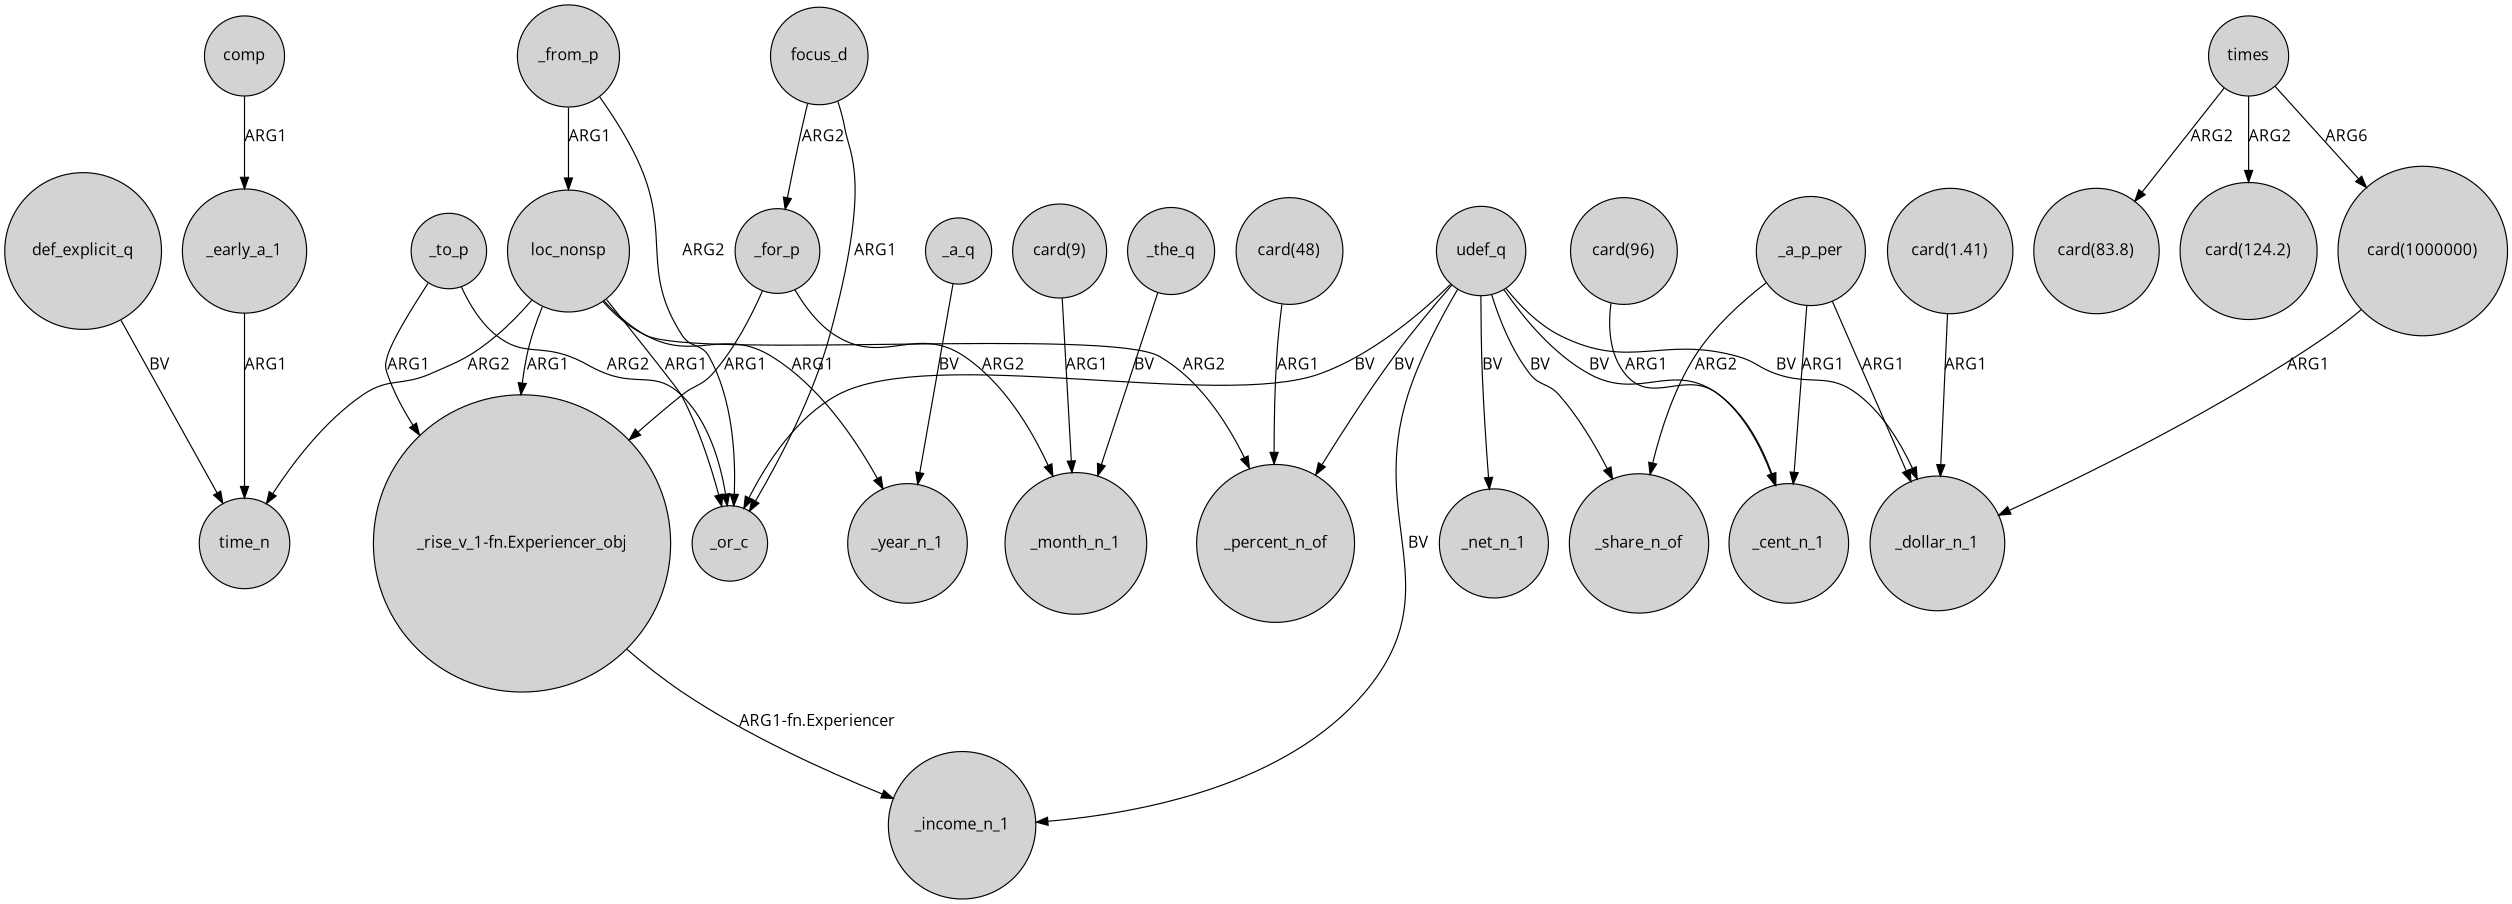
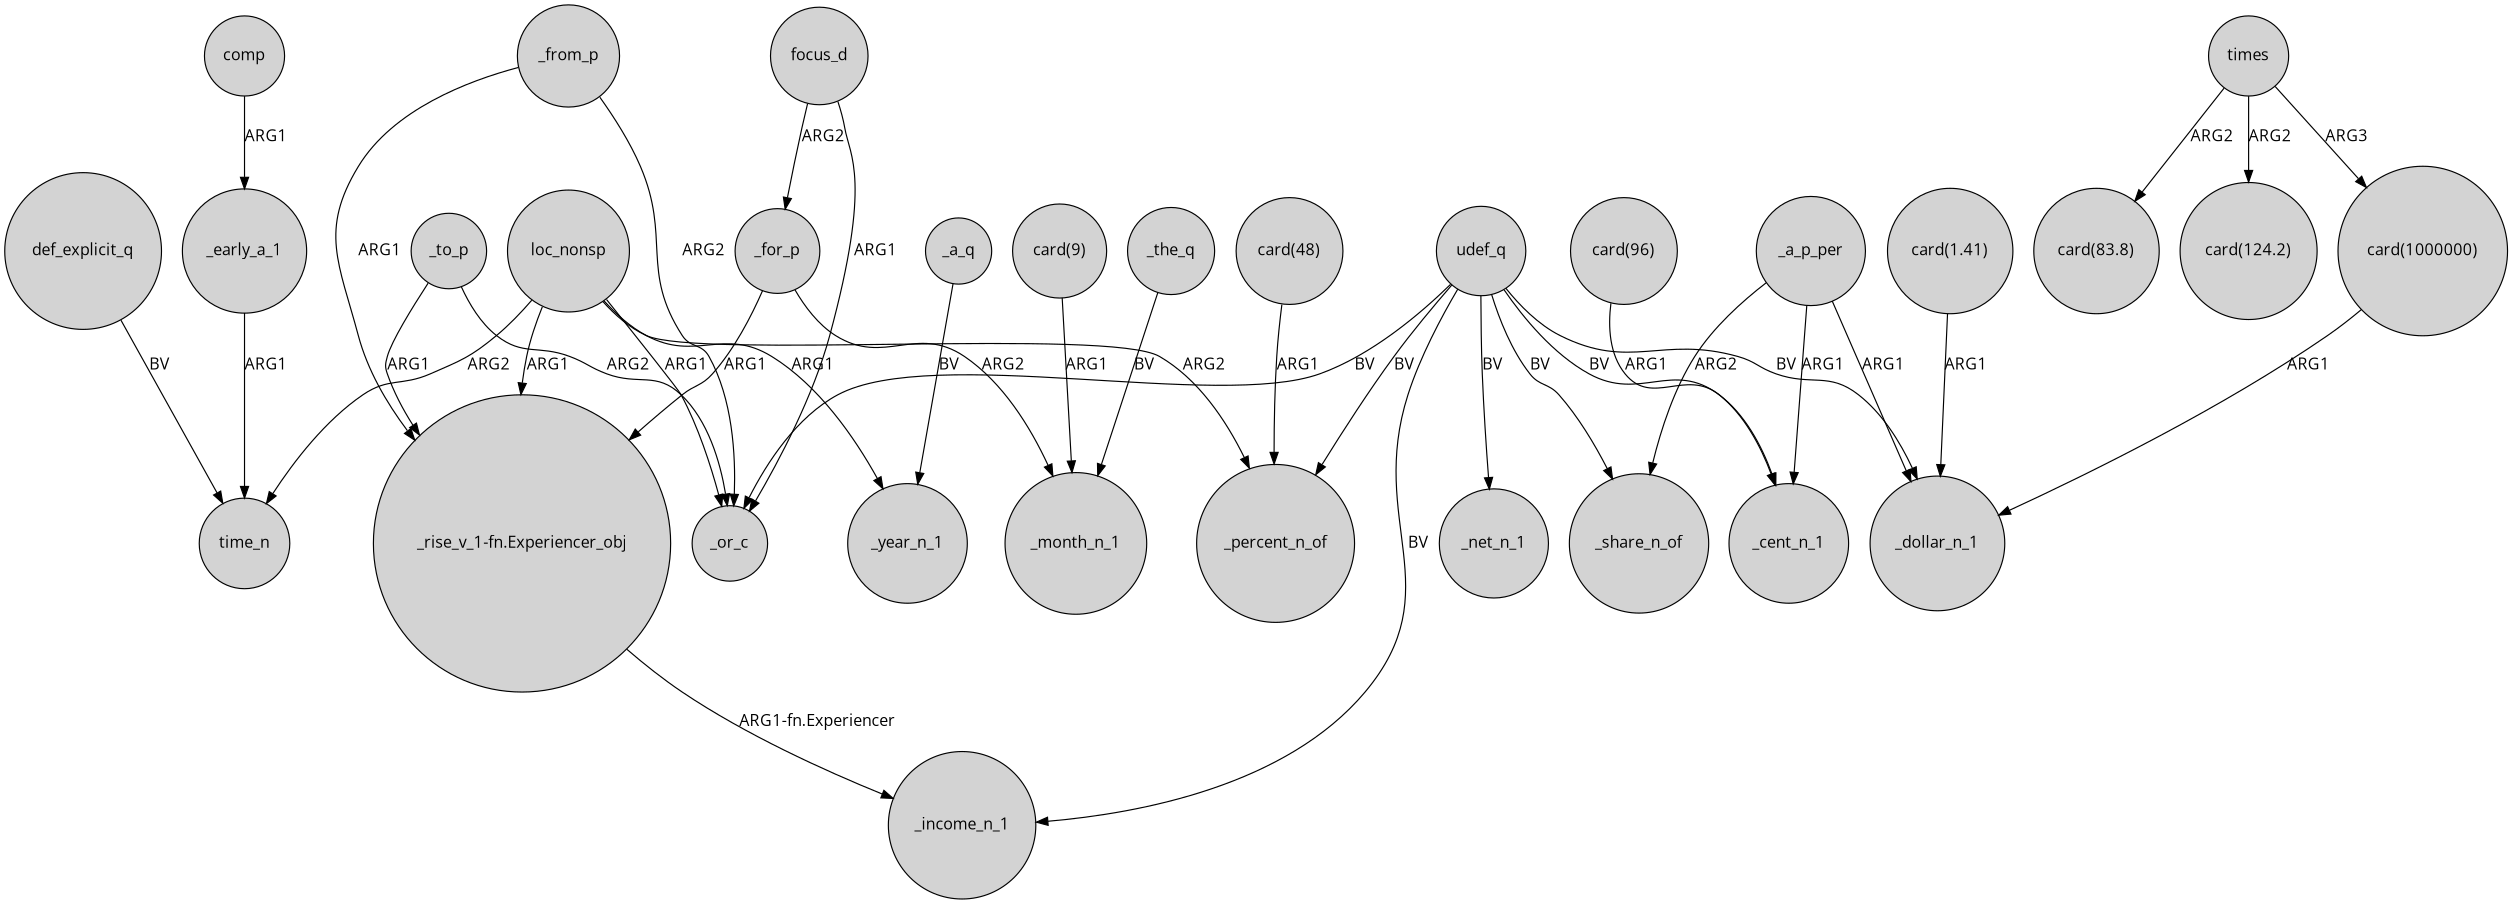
edge "times" -> "card(1000000)": label "ARG6" -> "ARG3"
edge "_from_p" -> "loc_nonsp": now "_from_p" -> "_rise_v_1-fn.Experiencer_obj"
